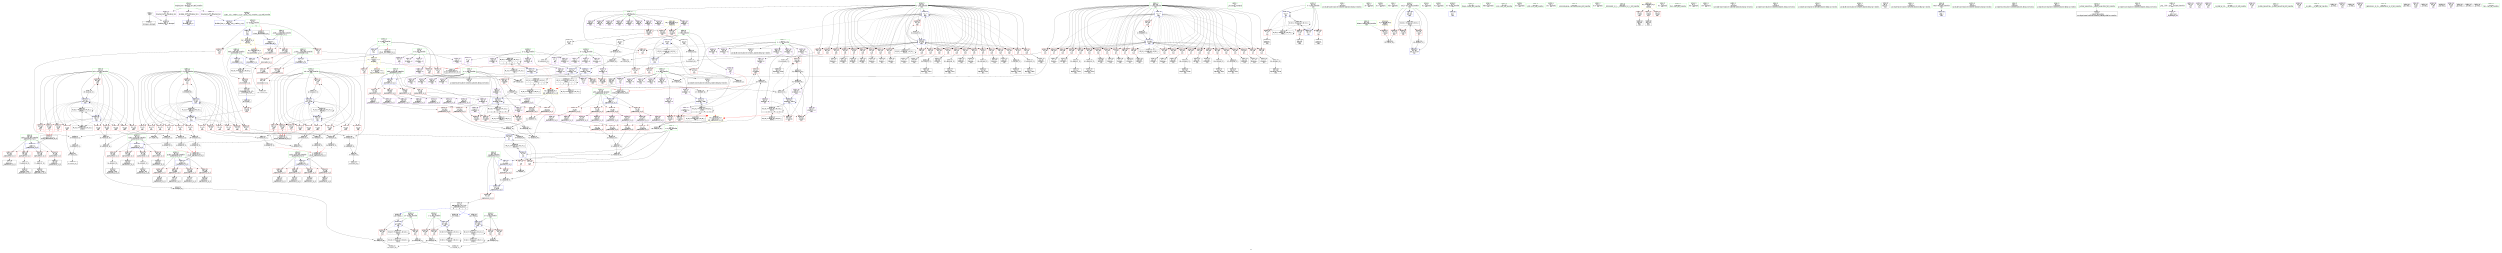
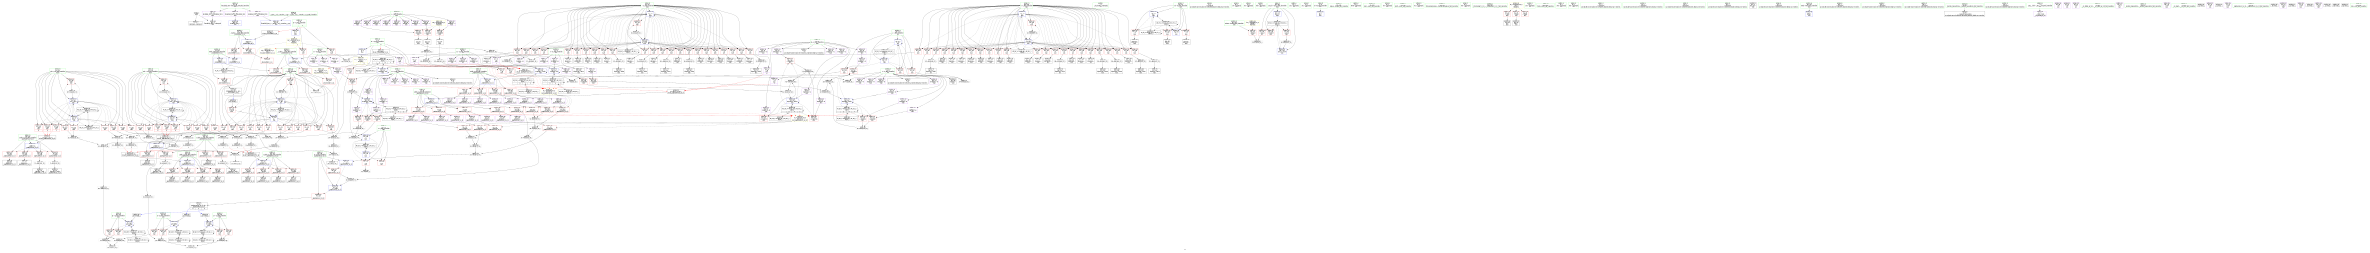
node "NodeID: 554": added
